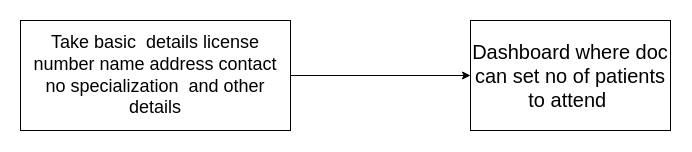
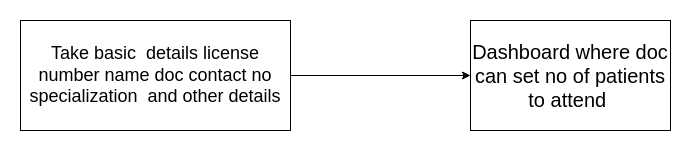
node "Take basic details license number name address contact no specialization and other details": label "Take basic details license number name address contact no specialization and other details" -> "Take basic details license number name doc contact no specialization and other details"
